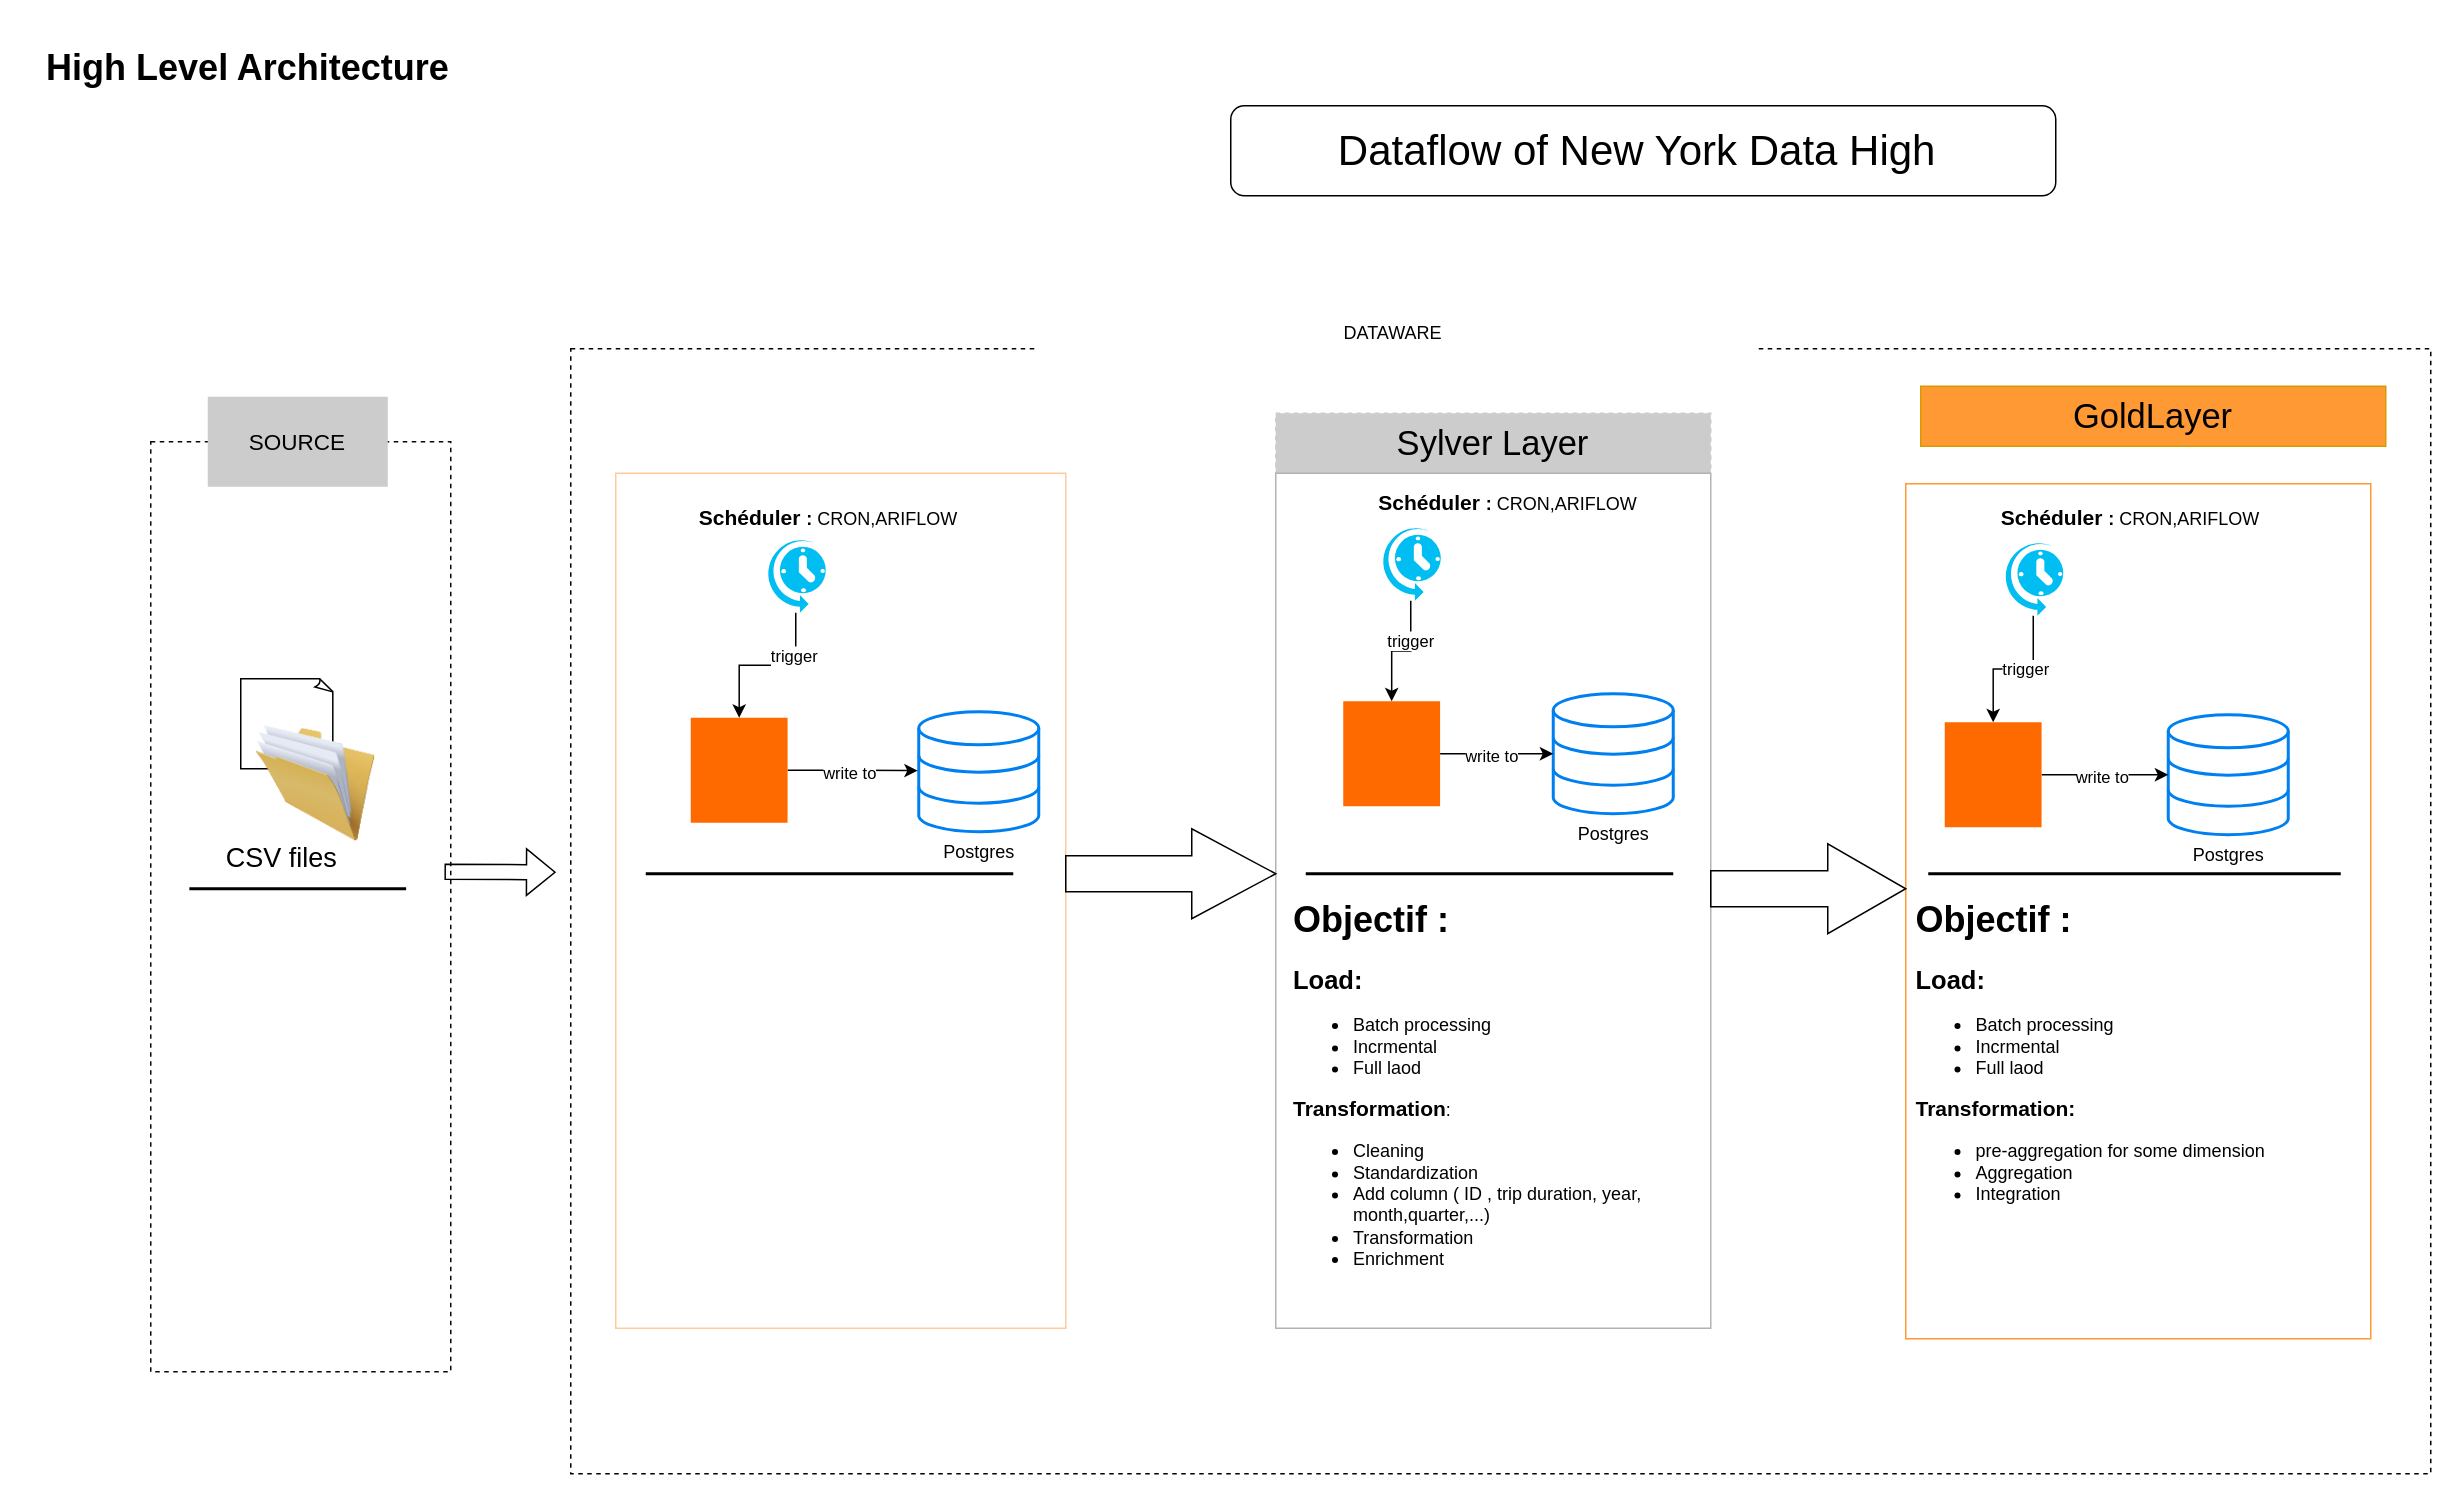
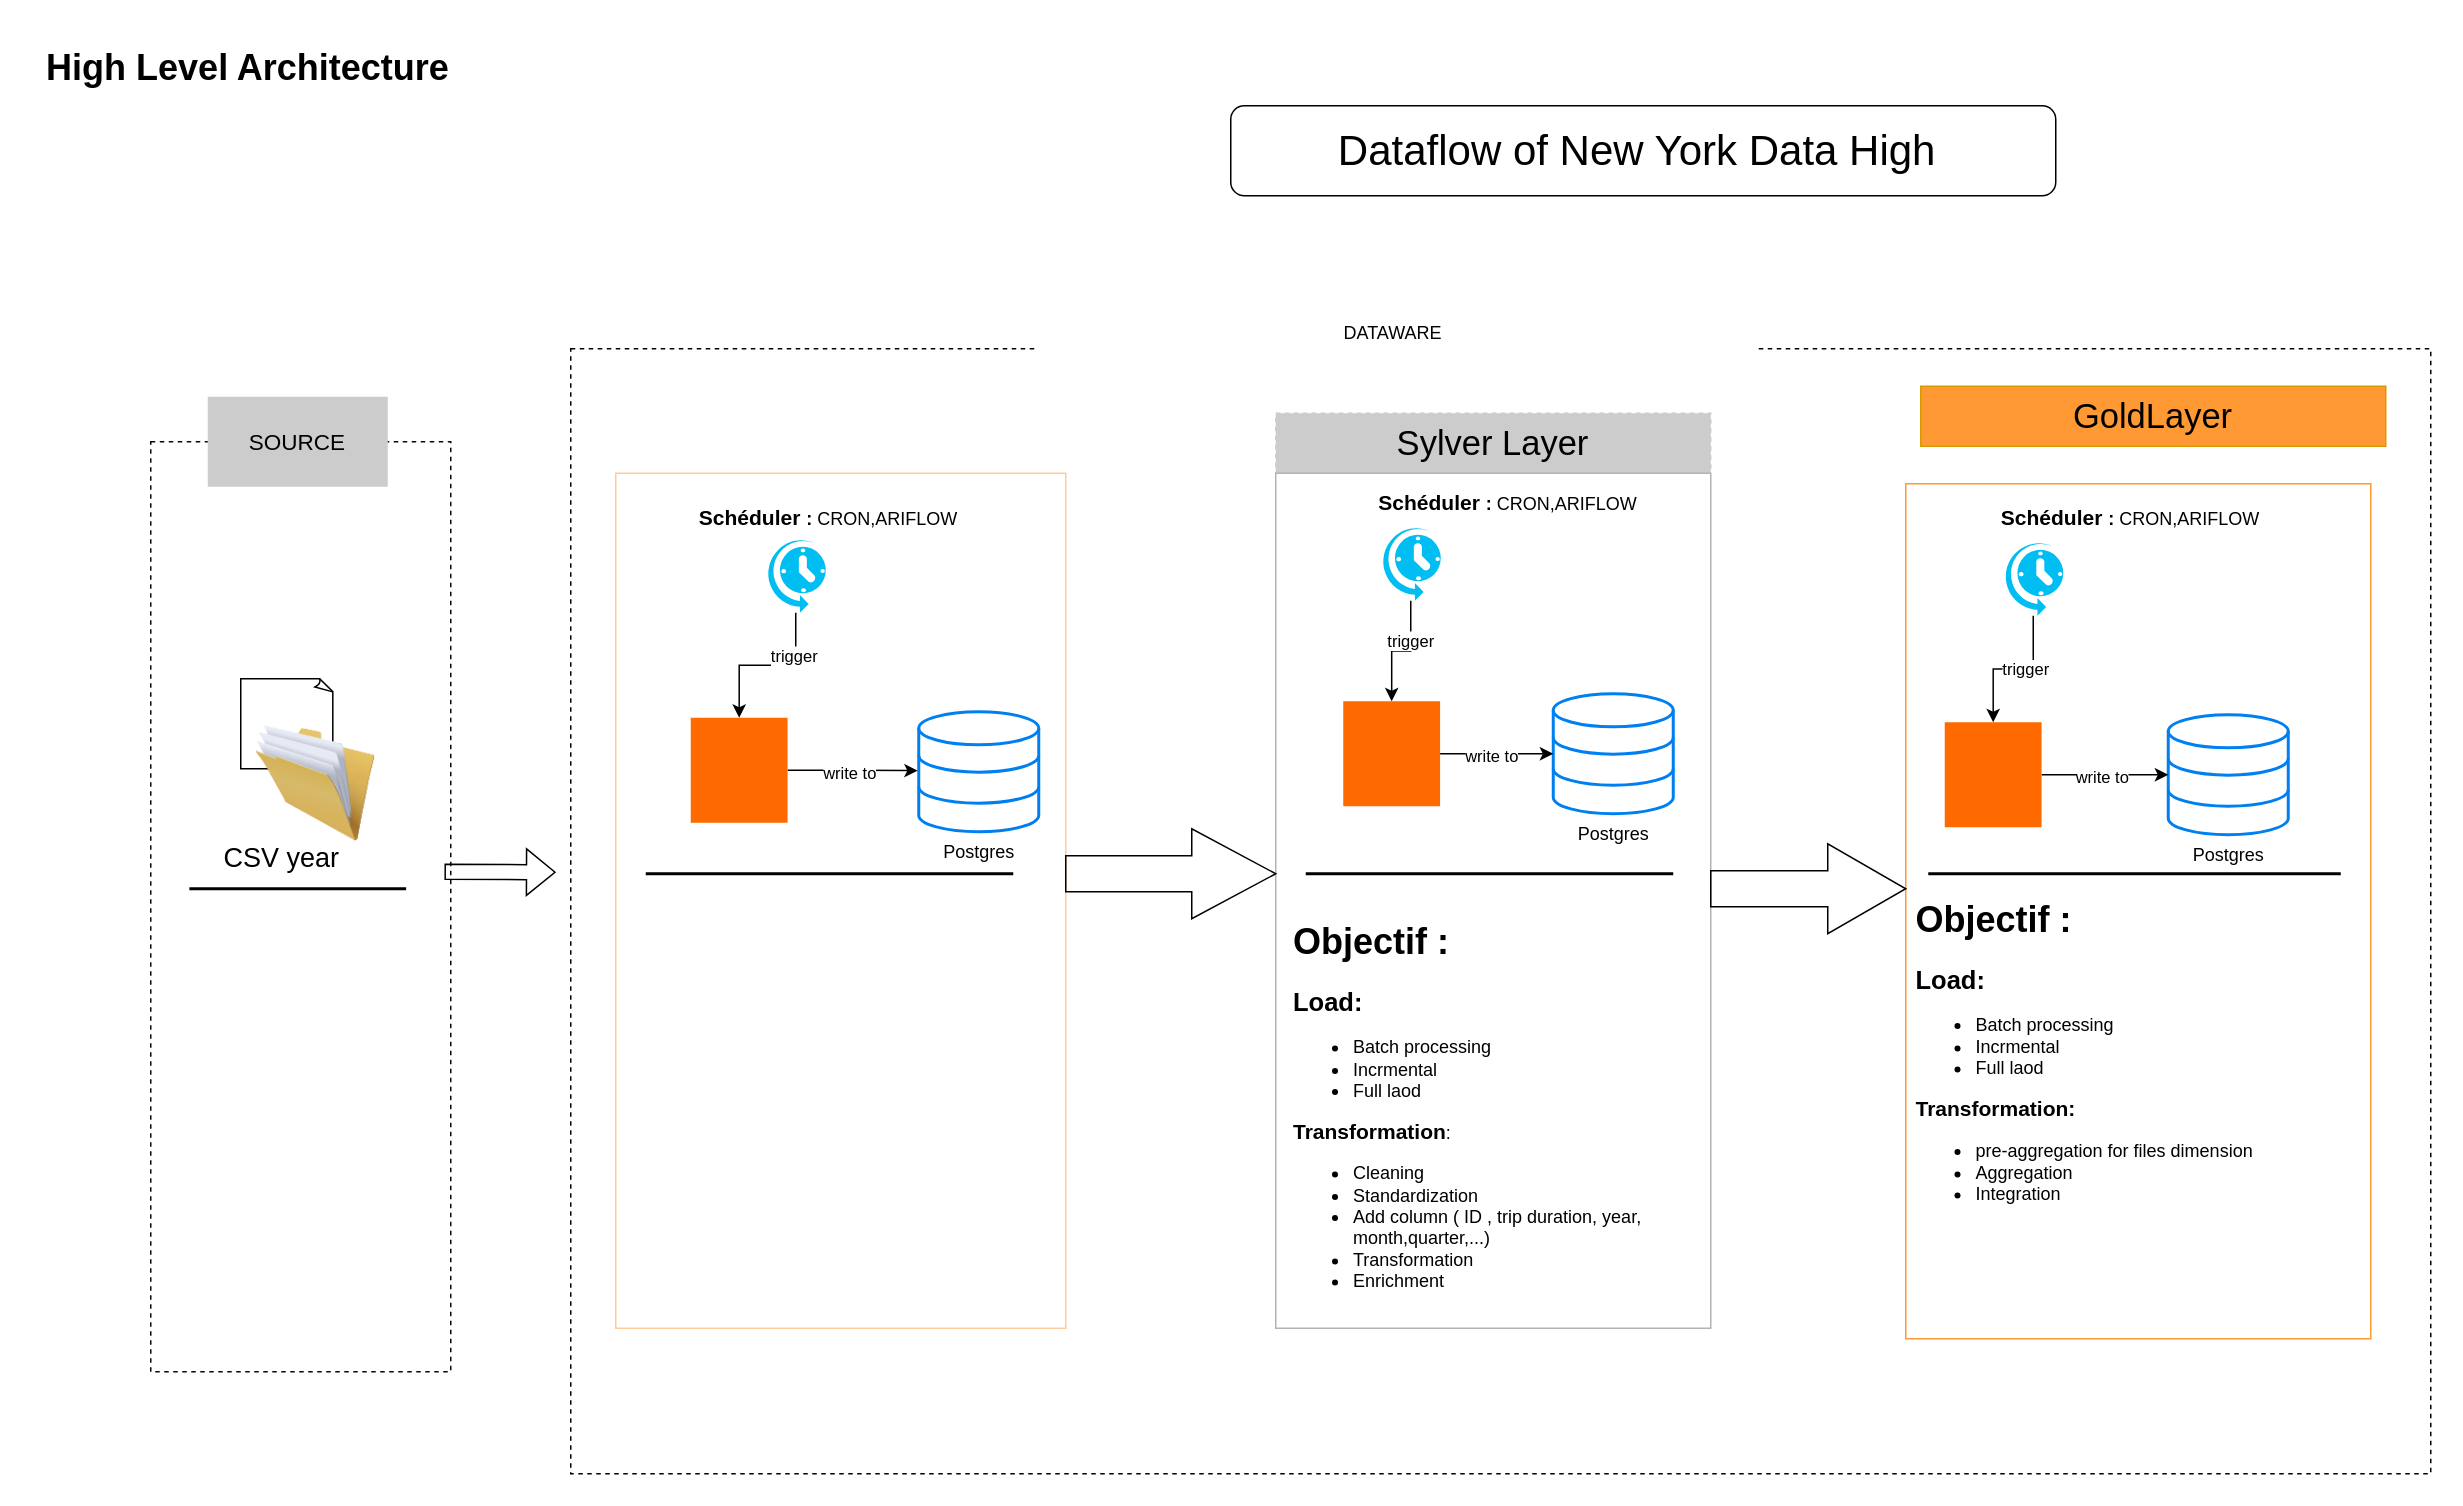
node "CSV files": label "CSV files" -> "CSV year"
node "Objectif : Load: Batch processing Incrmental Full laod Transformation: pre-aggregation for some dimension Aggregation Integration": label "Objectif : Load: Batch processing Incrmental Full laod Transformation: pre-aggregation for some dimension Aggregation Integration" -> "Objectif : Load: Batch processing Incrmental Full laod Transformation: pre-aggregation for files dimension Aggregation Integration"
node "Objectif : Load: Batch processing Incrmental Full laod Transformation: Cleaning Standardization Add column ( ID , trip duration, year, month,quarter,...) Transformation Enrichment": moved (1493, 1091) -> (1493, 1114)
